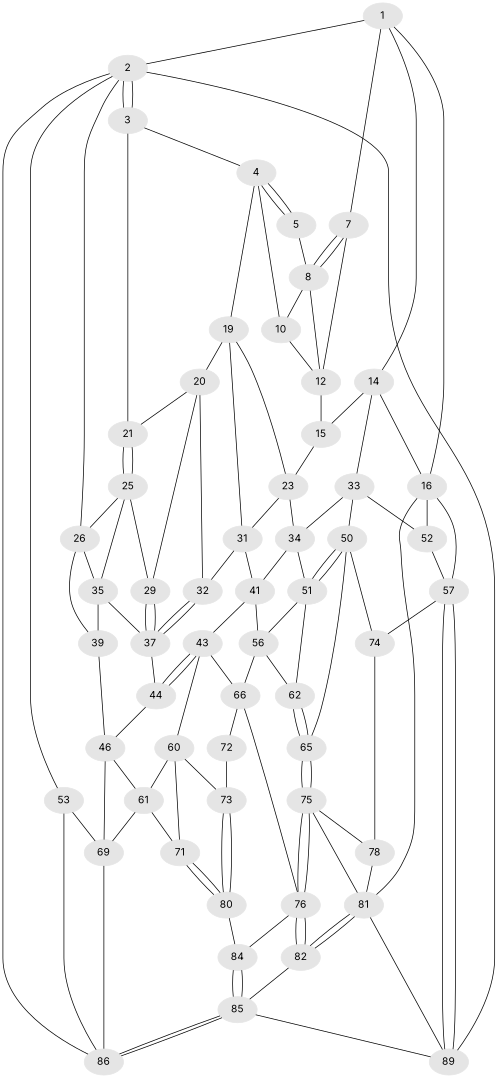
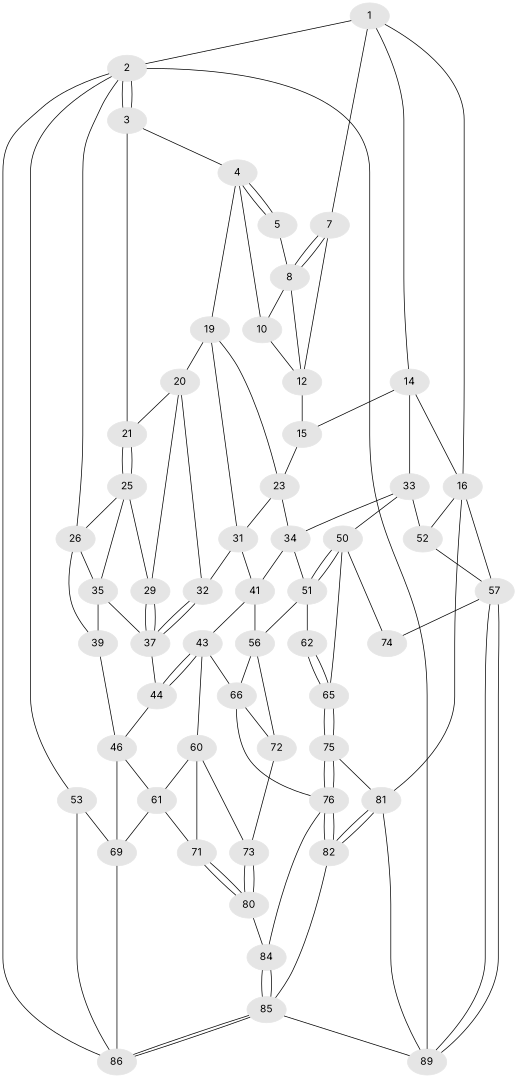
edge "56" -- "62": now "56" -- "72"
node "78": removed
